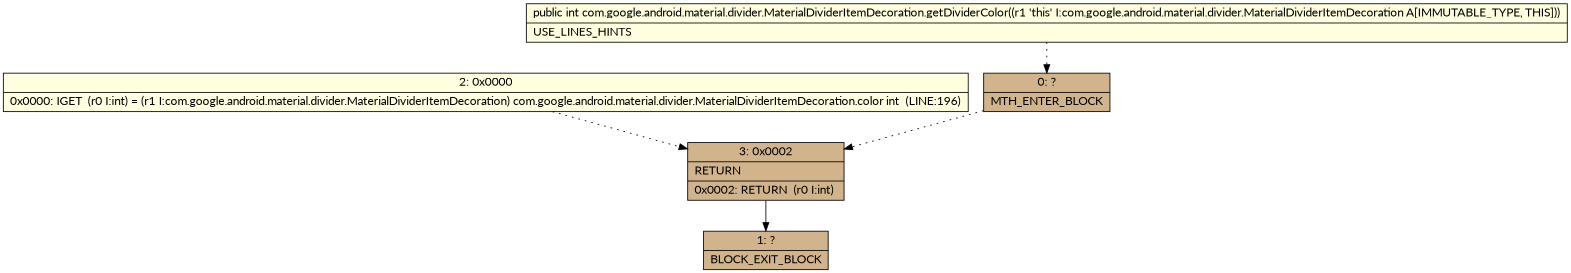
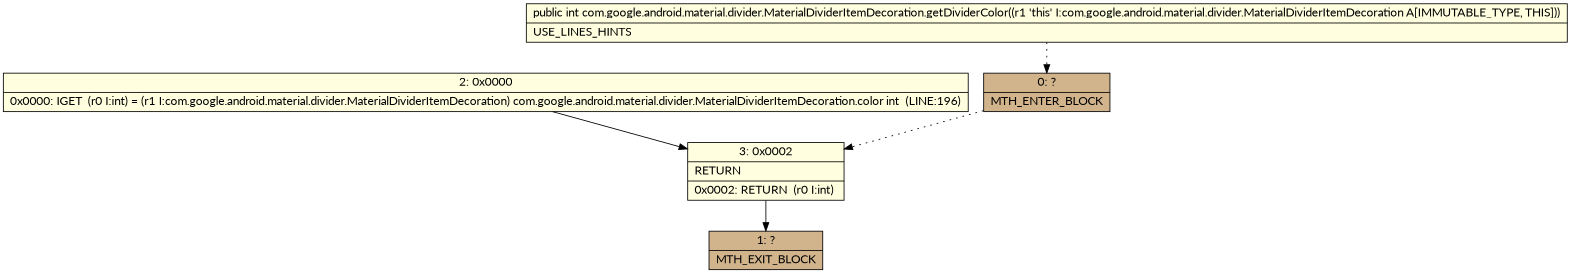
edge "2: 0x0000" -> "3: 0x0002": style dotted -> solid
node "3: 0x0002": fillcolor tan -> lightyellow
node "1: ?": text "BLOCK_EXIT_BLOCK" -> "MTH_EXIT_BLOCK"
